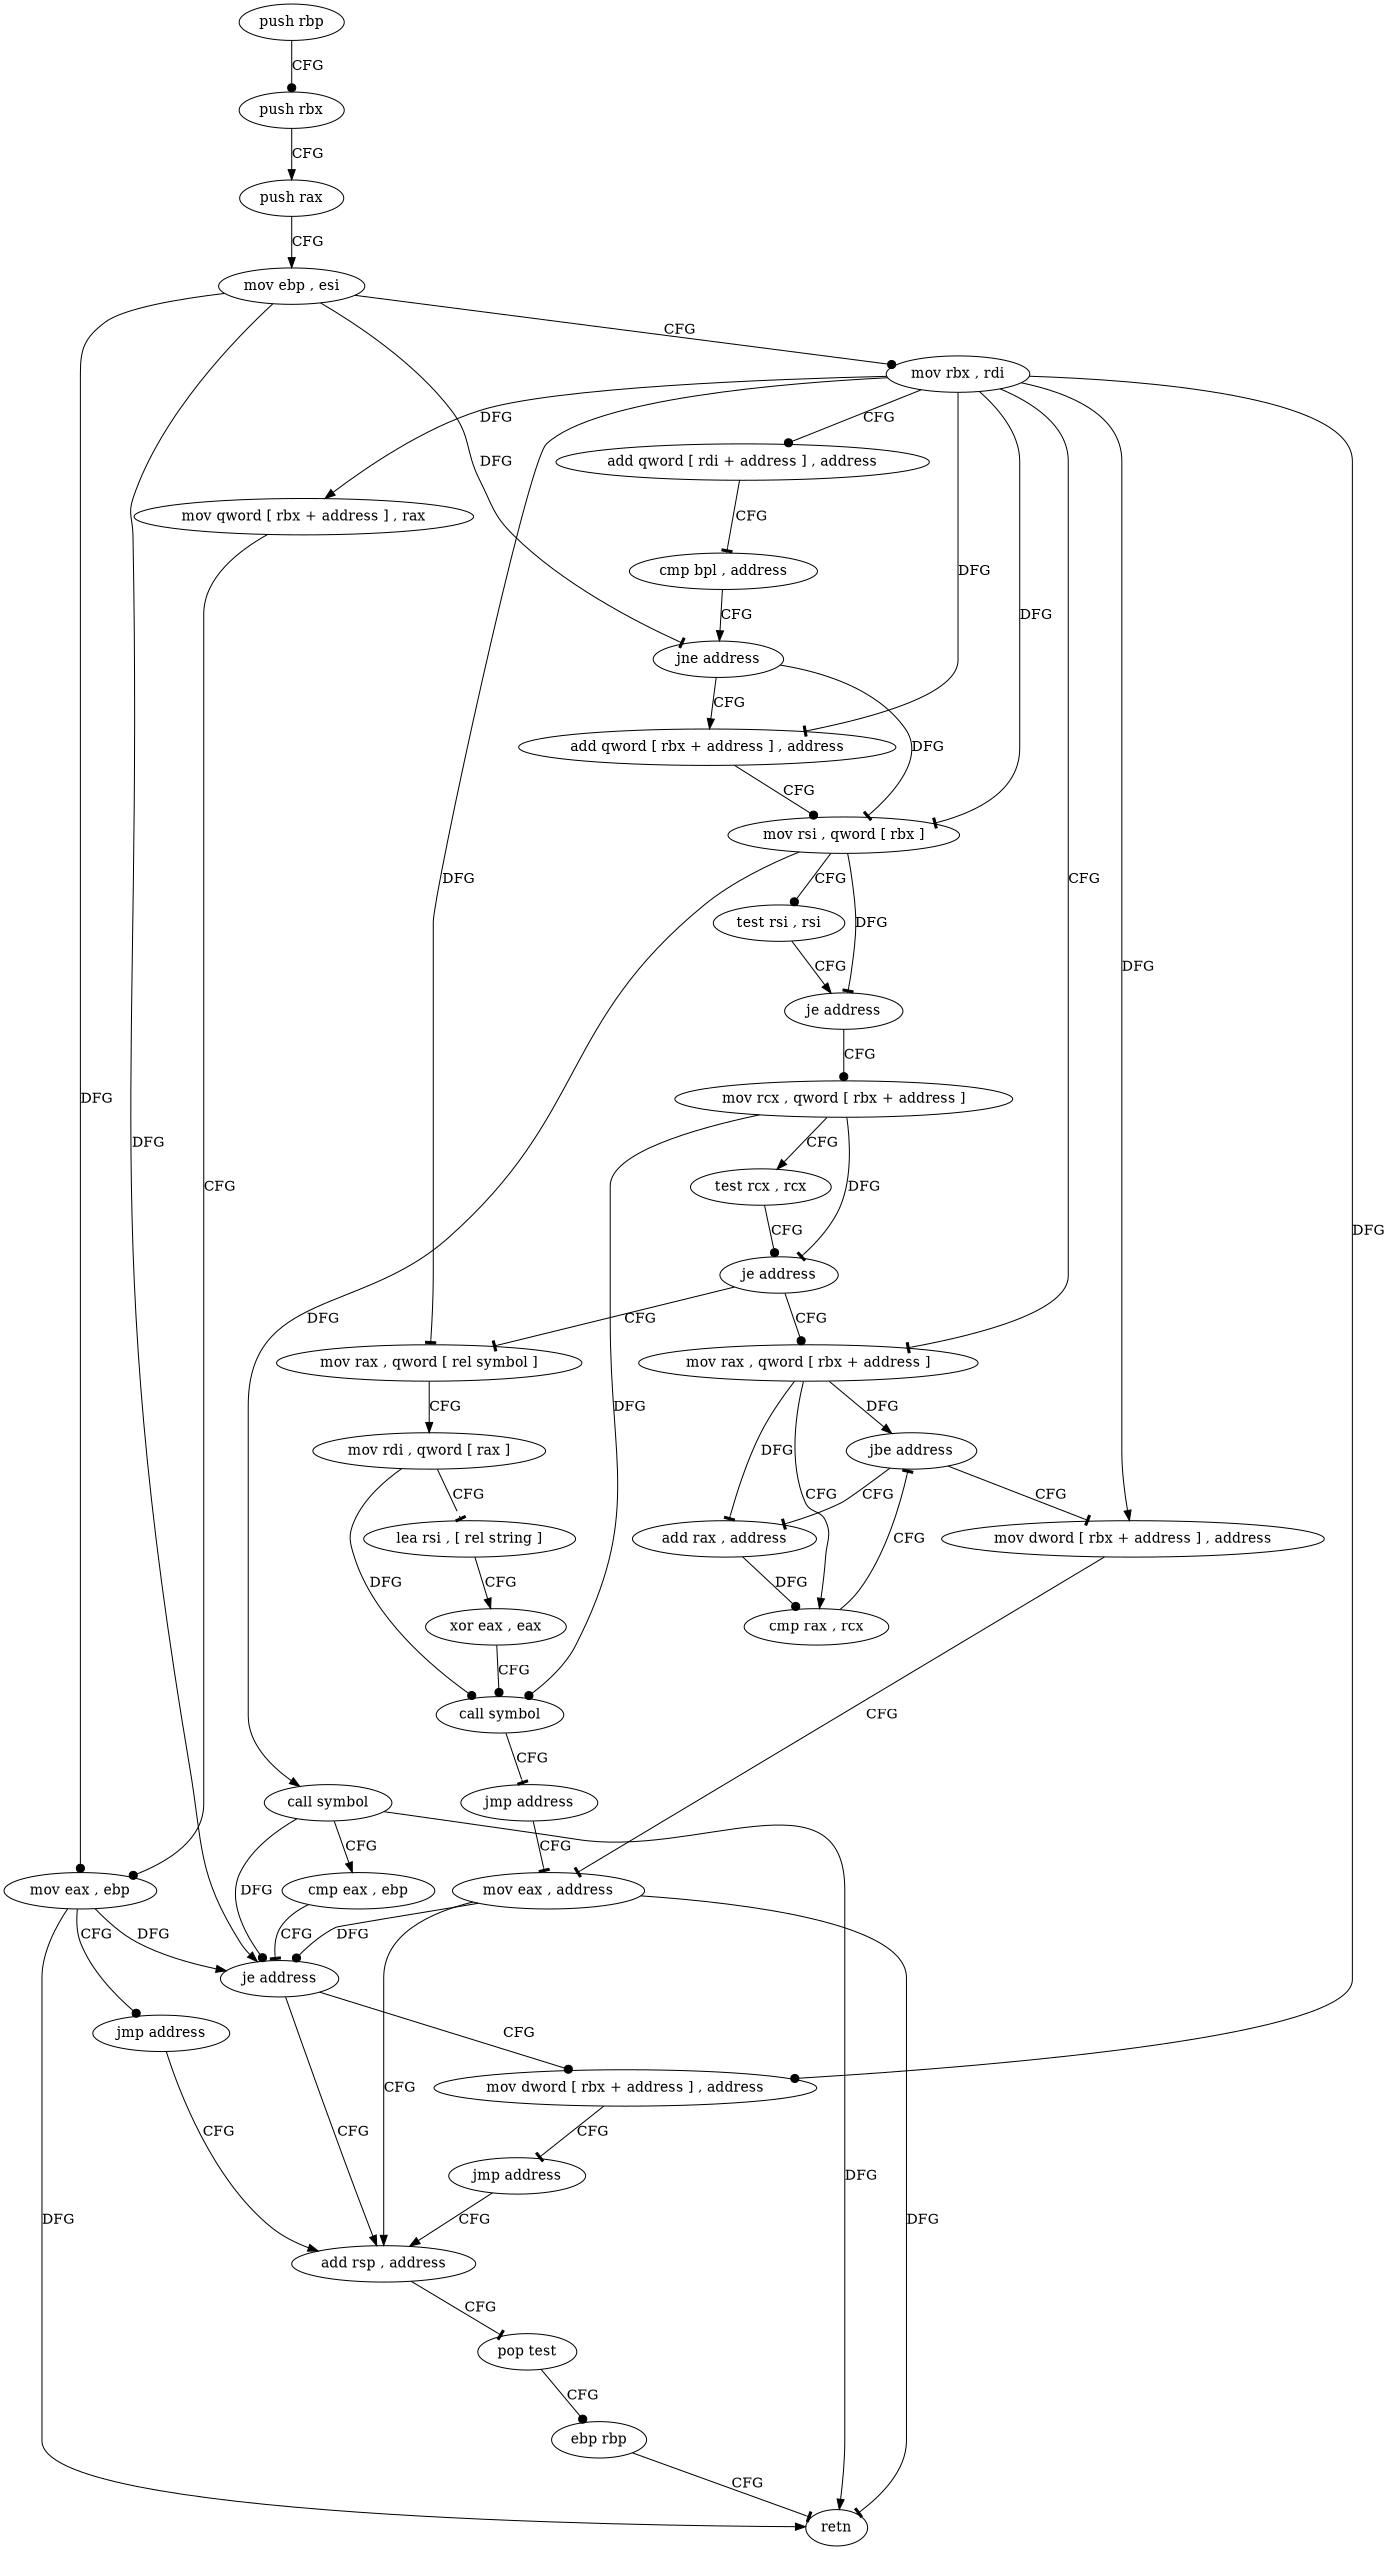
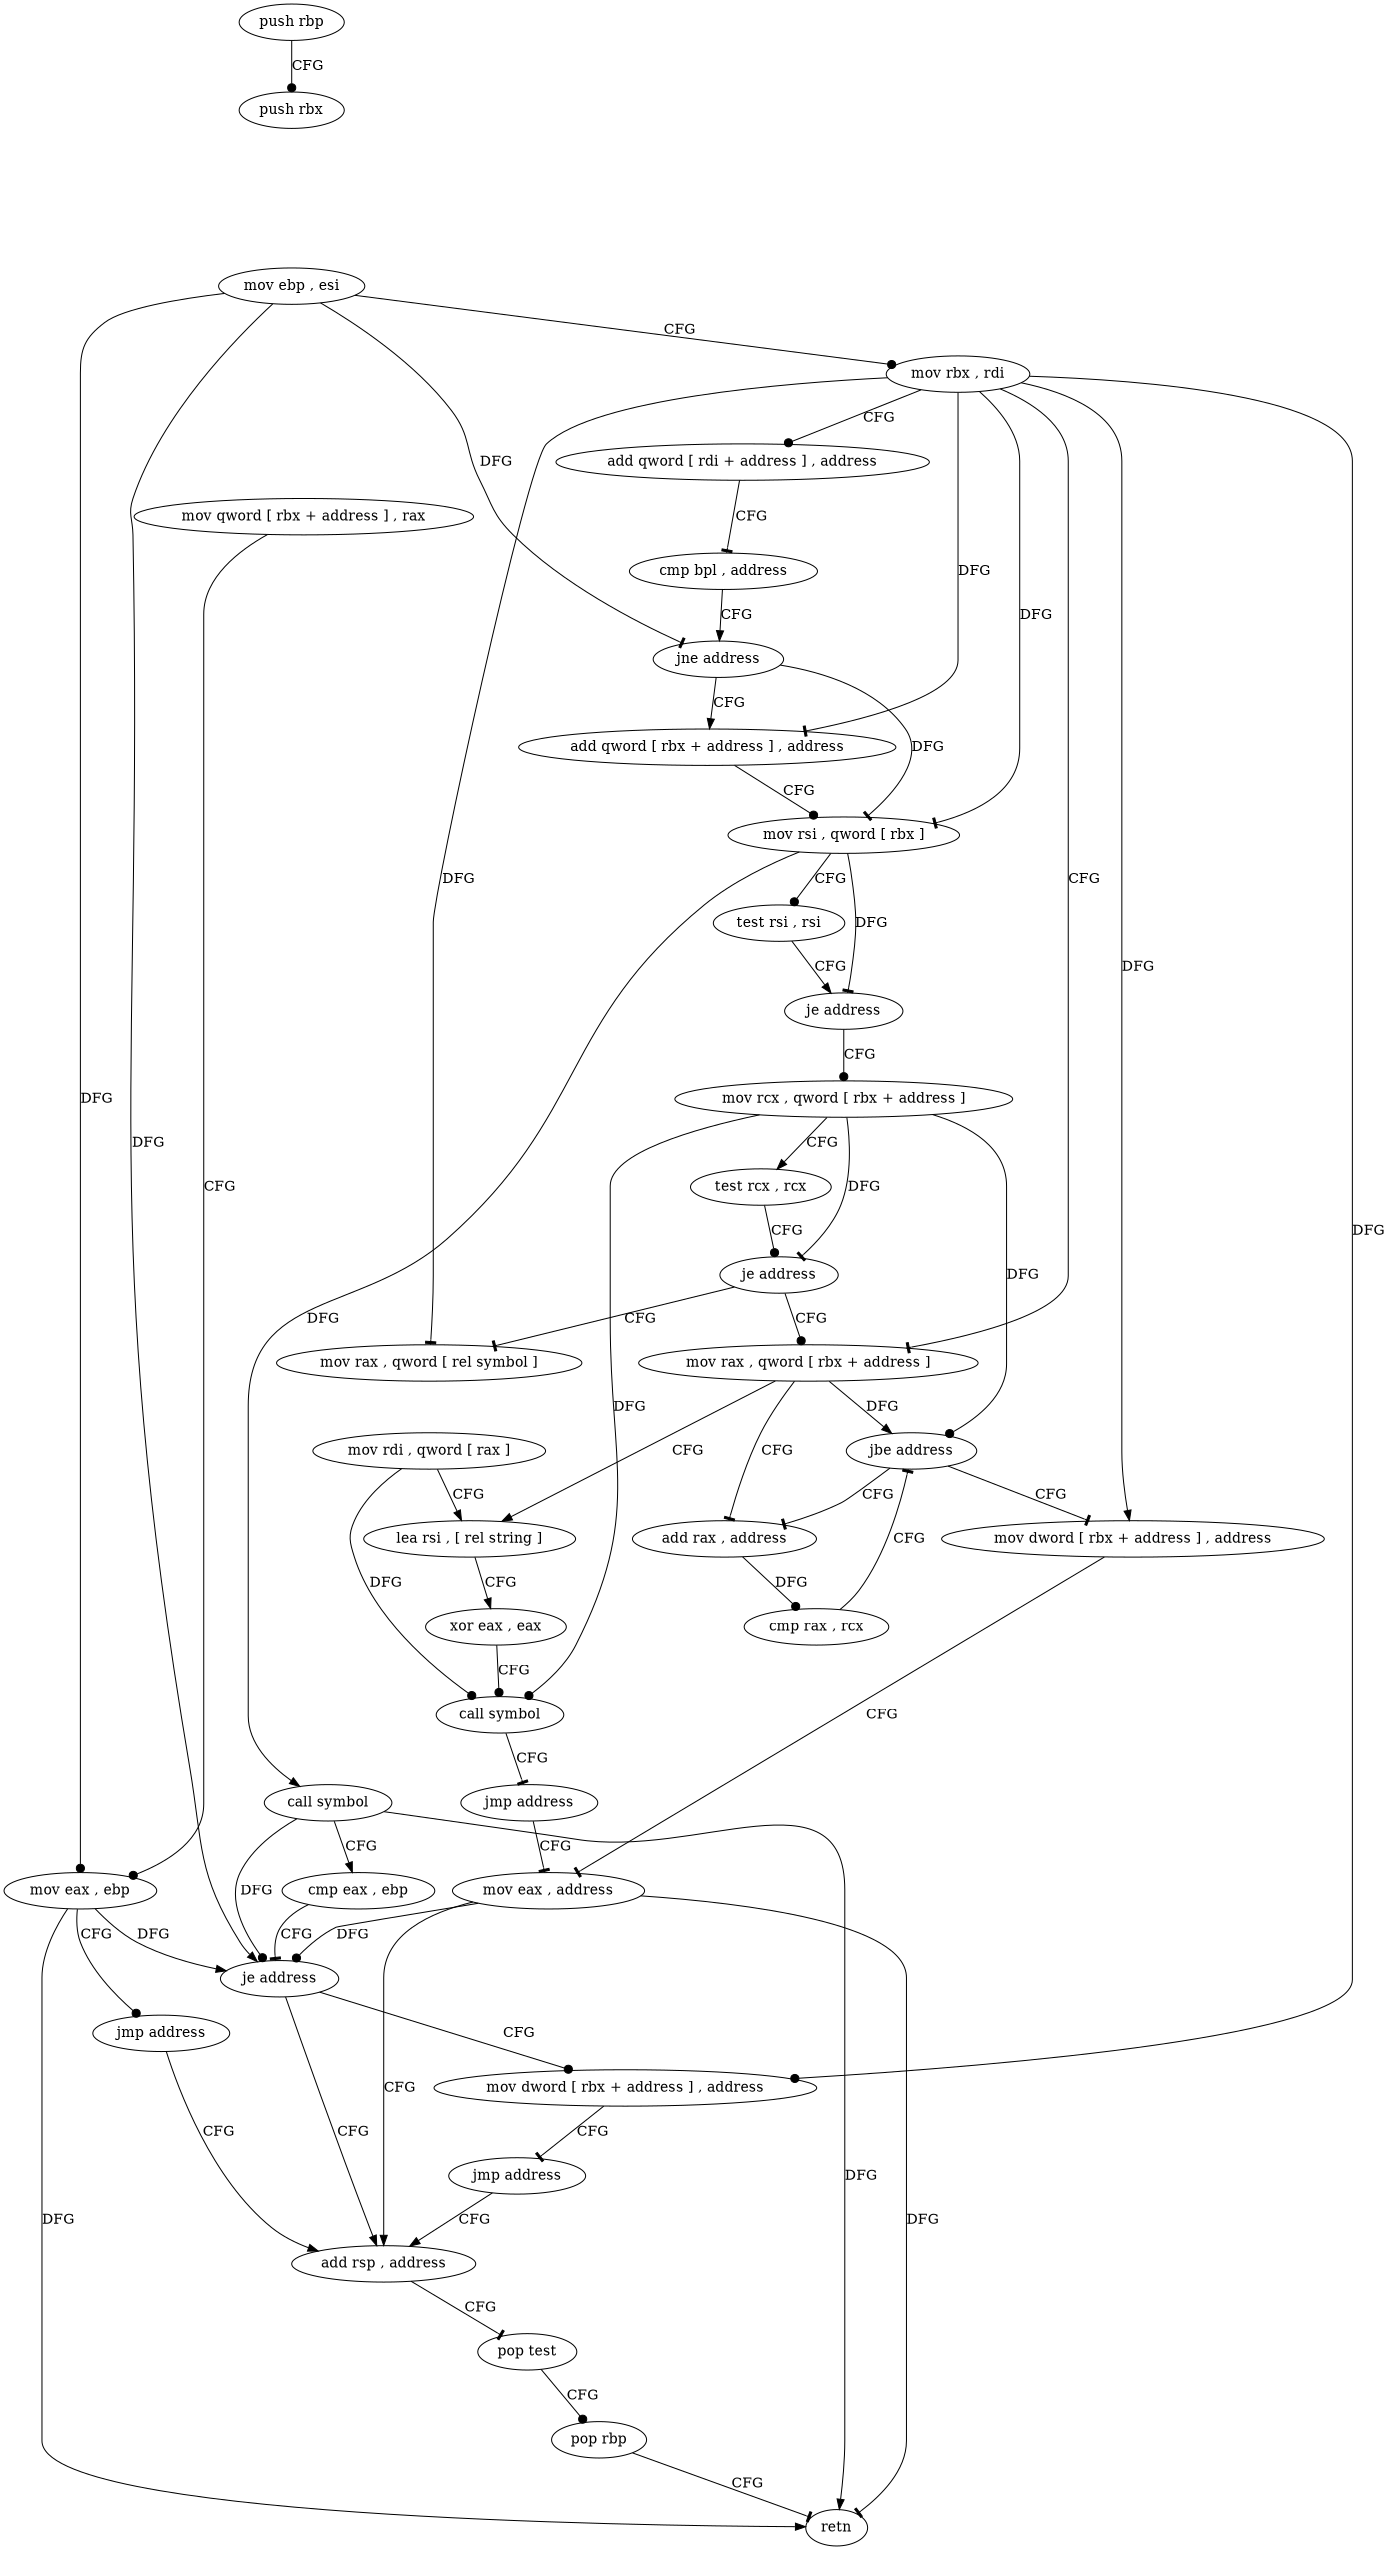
node "push rax": removed
edge "mov rbx , rdi" -> "mov qword [ rbx + address ] , rax": removed, label "DFG"
edge "mov rcx , qword [ rbx + address ]" -> "jbe address": added, label "DFG"
edge "mov rax , qword [ rel symbol ]" -> "mov rdi , qword [ rax ]": removed, label "CFG"
edge "mov rax , qword [ rbx + address ]" -> "add rax , address": label "DFG" -> "CFG"
edge "mov rdi , qword [ rax ]" -> "lea rsi , [ rel string ]": arrowhead tee -> normal
edge "mov rax , qword [ rbx + address ]" -> "cmp rax , rcx": now "mov rax , qword [ rbx + address ]" -> "lea rsi , [ rel string ]"
node "ebp rbp": label "ebp rbp" -> "pop rbp"
